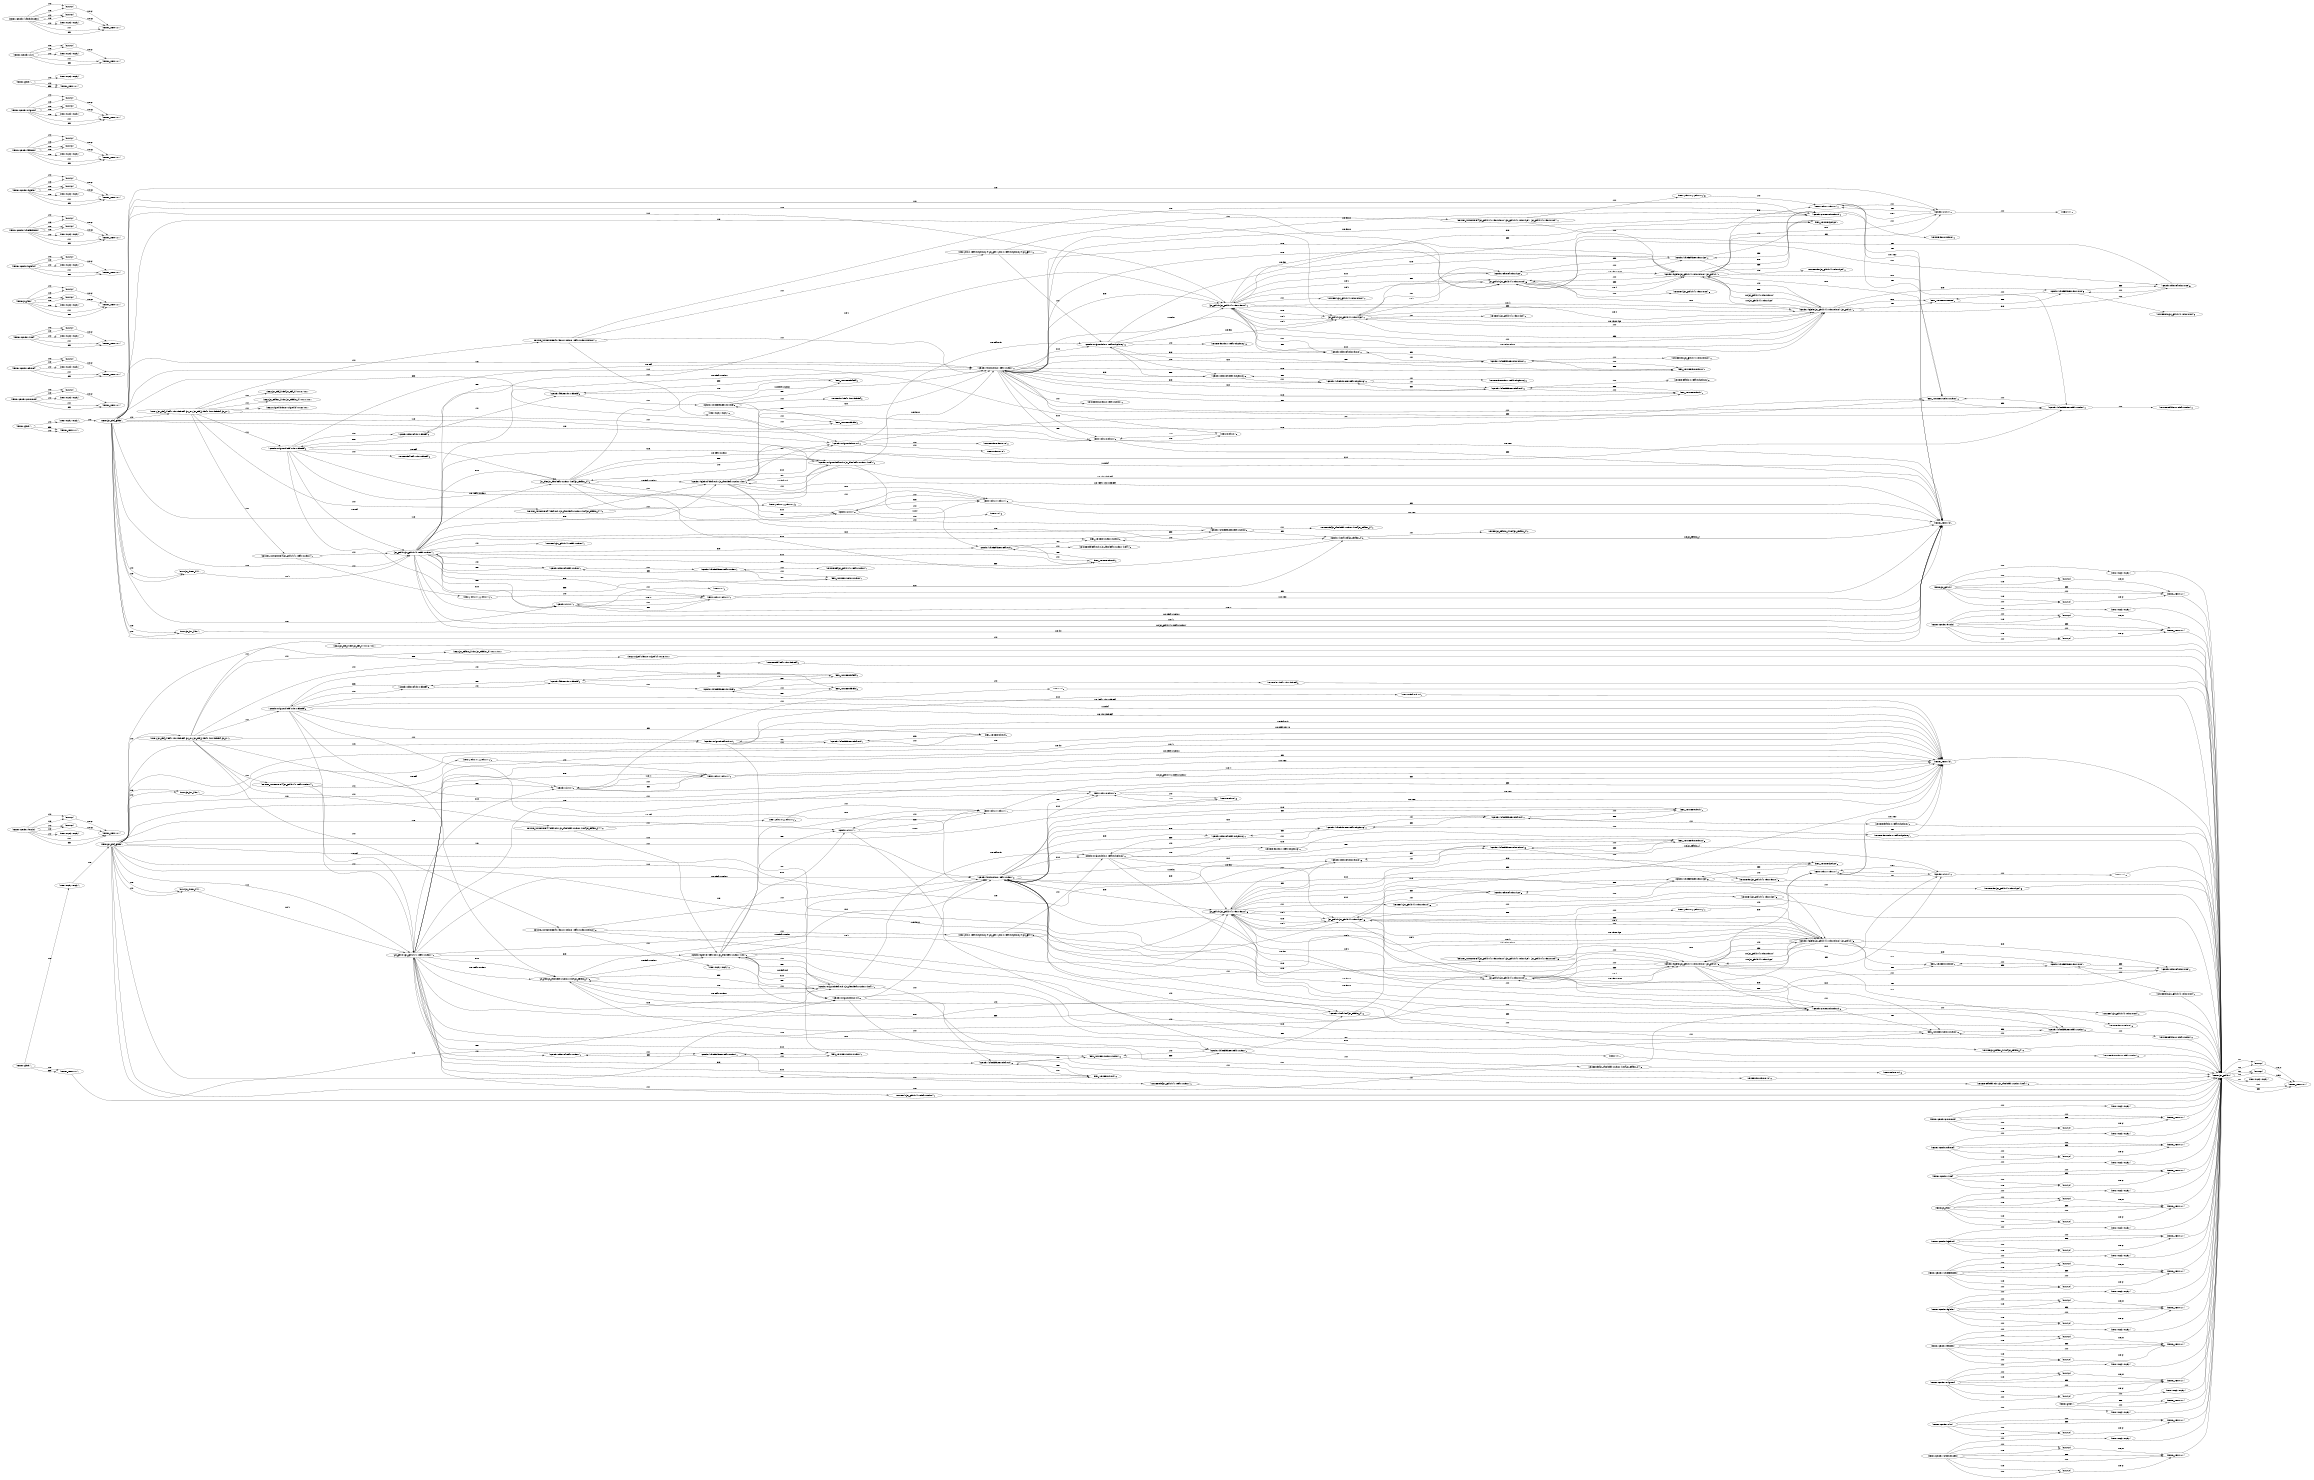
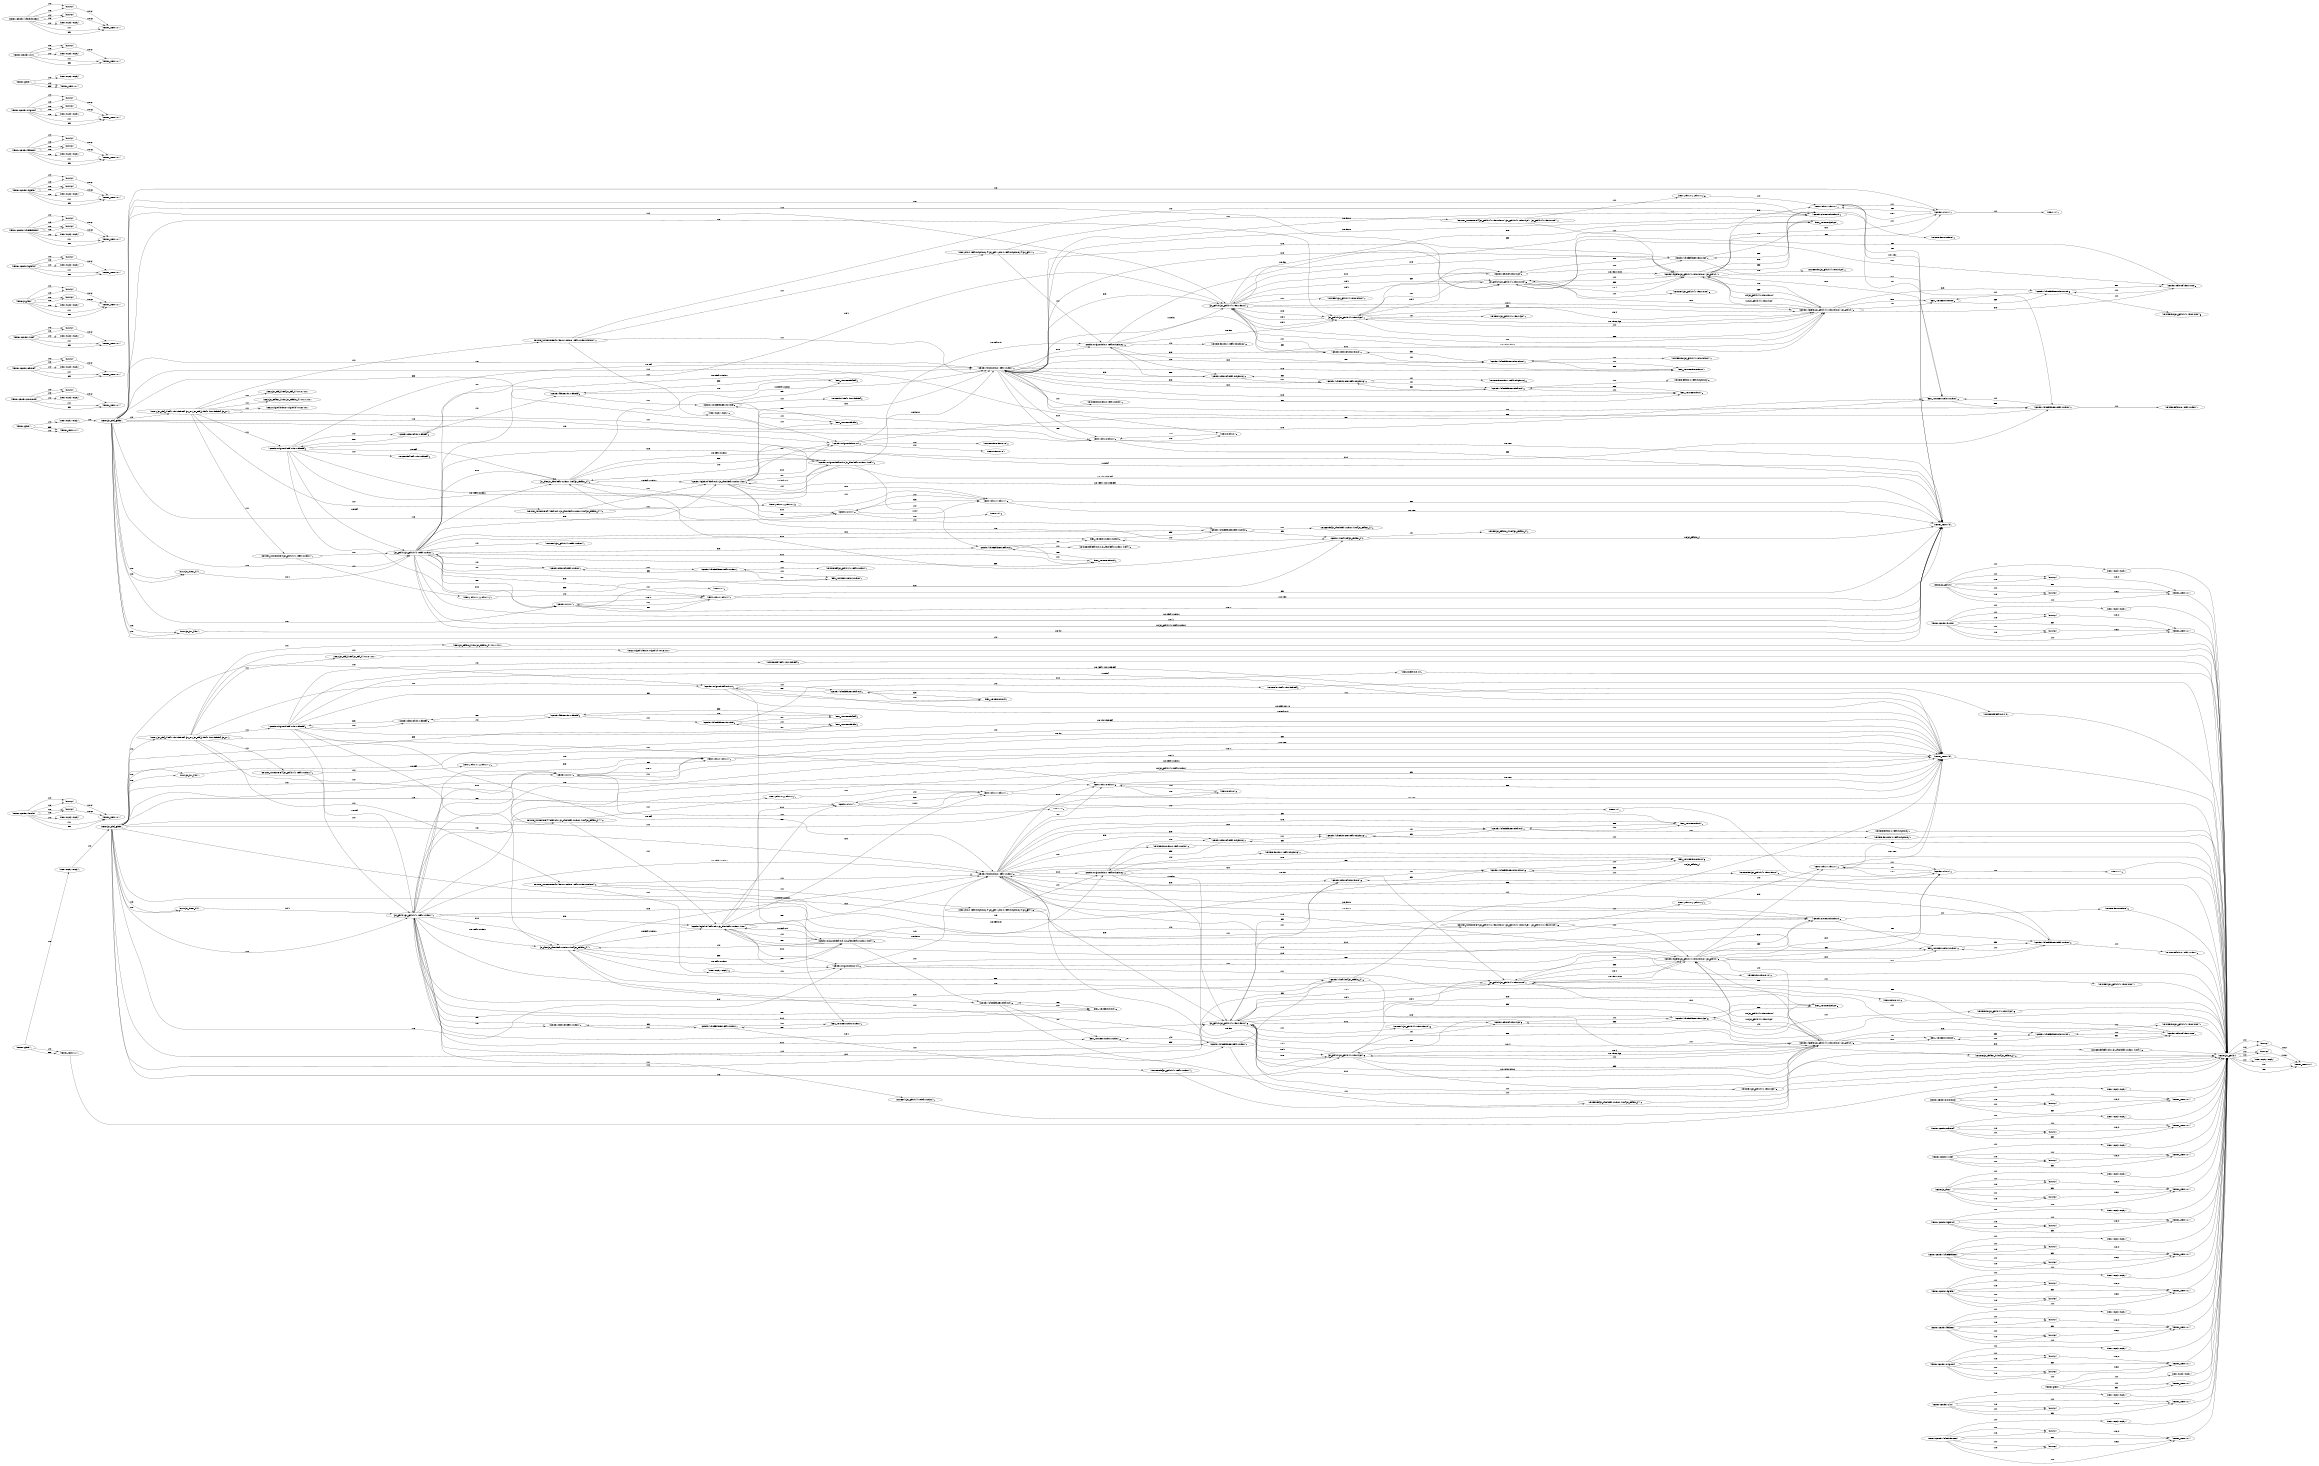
node "(IDENTIFIER,cdef,cdef->ents = 0)": added
